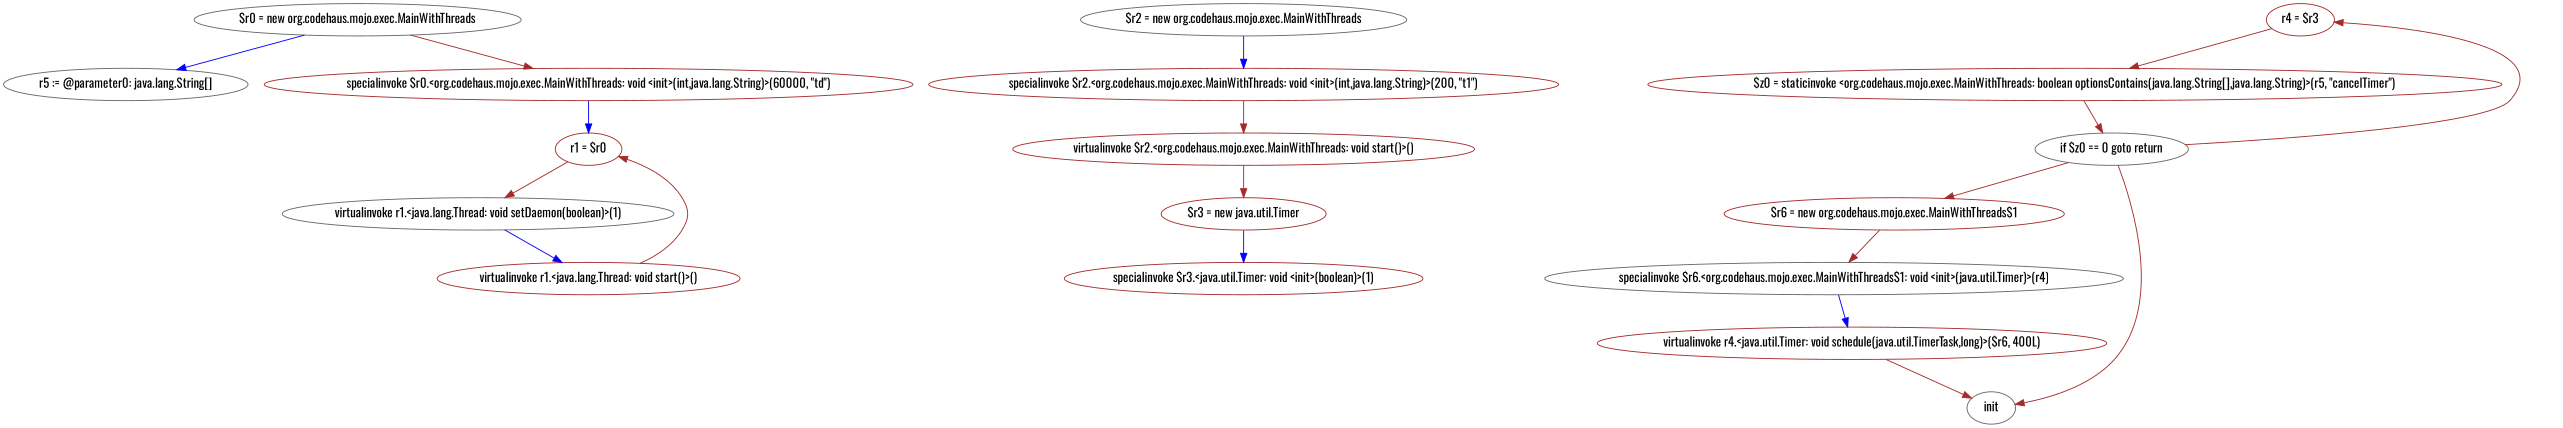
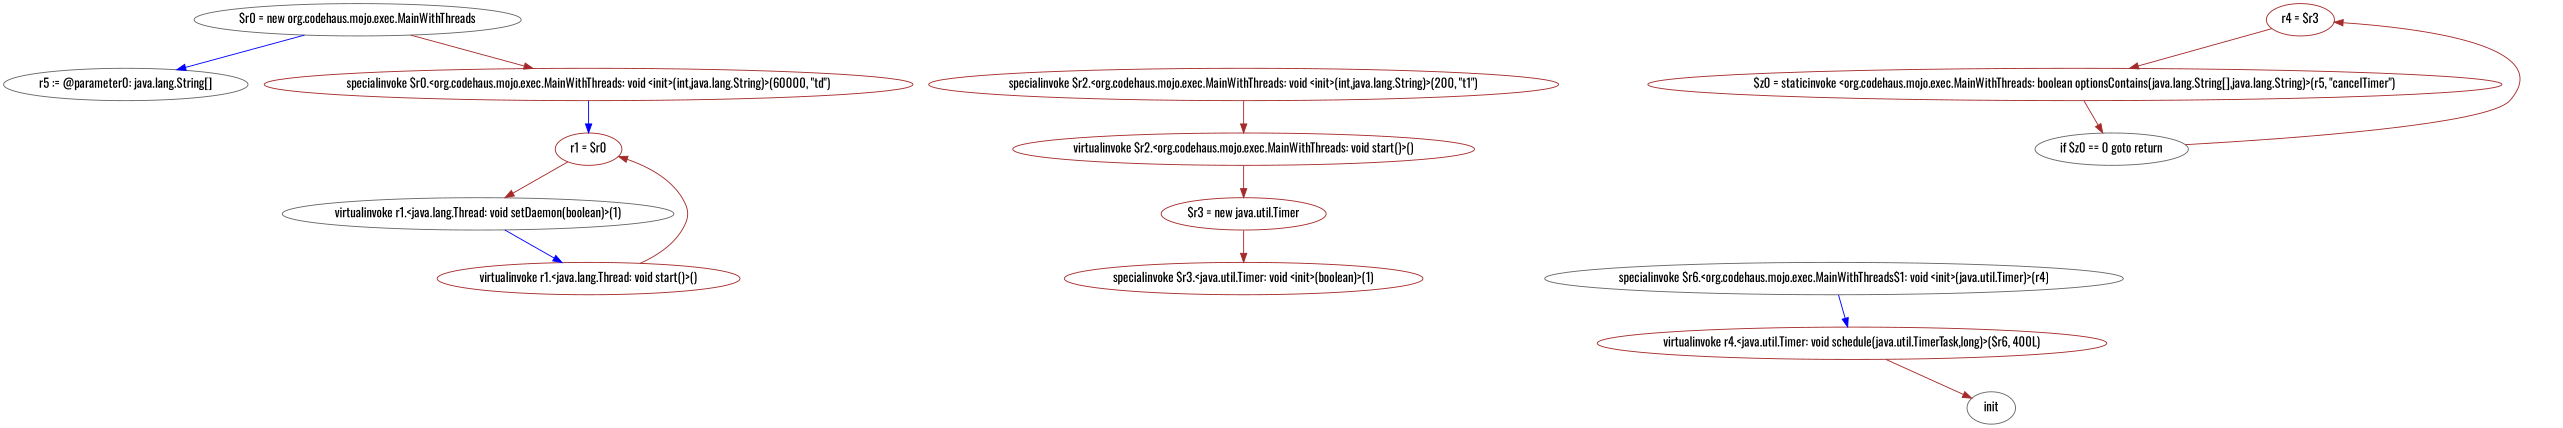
node "$r2 = new org.codehaus.mojo.exec.MainWithThreads": removed
node "$r6 = new org.codehaus.mojo.exec.MainWithThreads$1": removed
edge "$r3 = new java.util.Timer" -> "specialinvoke $r3.<java.util.Timer: void <init>(boolean)>(1)": color blue -> brown
edge "if $z0 == 0 goto return" -> "init": removed
